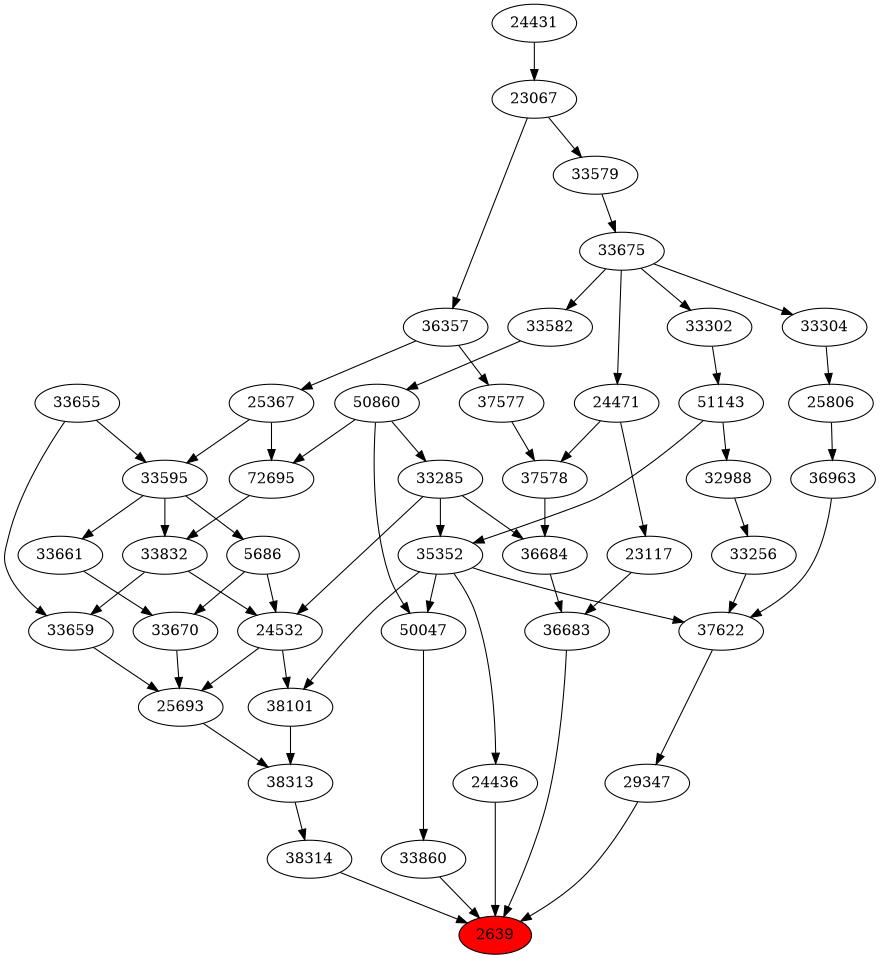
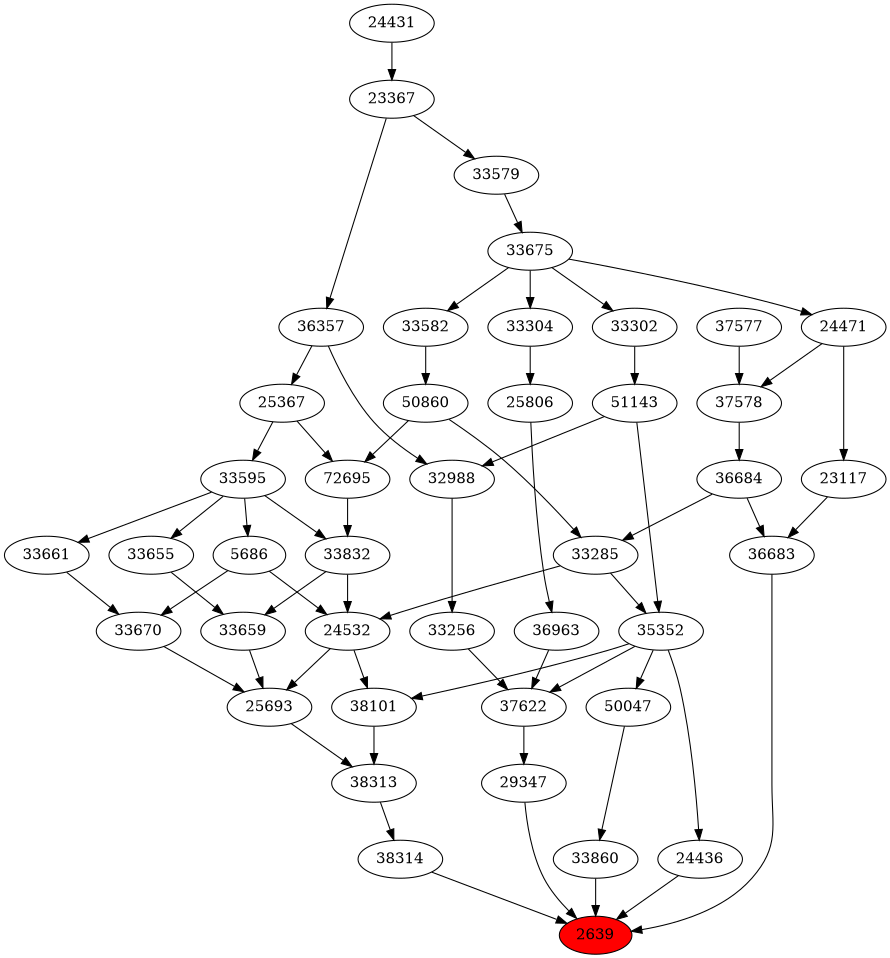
node "23067": label "23067" -> "23367"
edge "36357" -> "37577": now "36357" -> "32988"
edge "33655" -> "33595": reversed
edge "33285" -> "36684": reversed
edge "50860" -> "50047": removed
